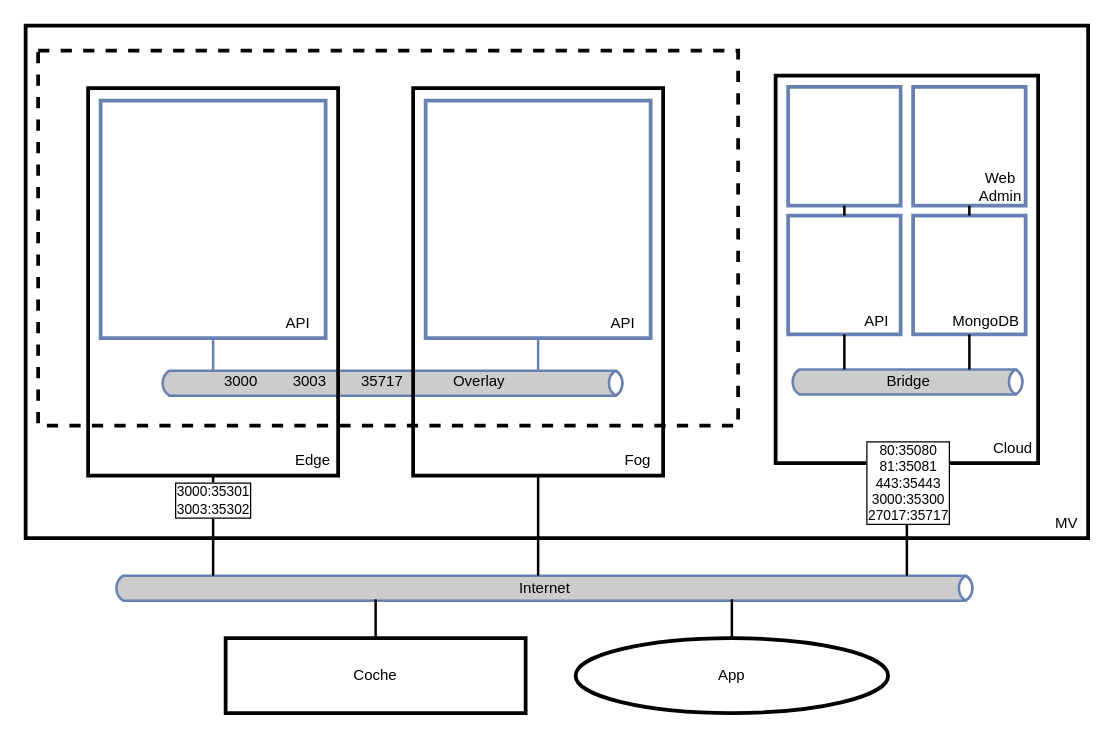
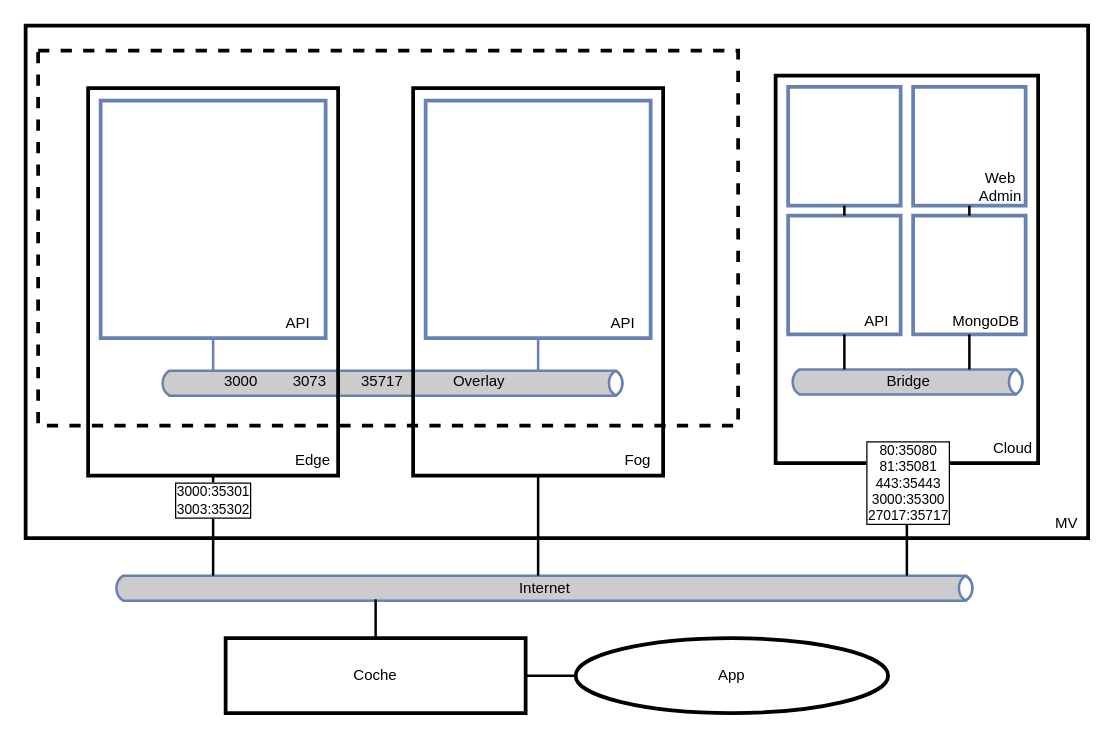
node "3003": label "3003" -> "3073"
edge "Internet" -- "App": now "Coche" -- "App"
